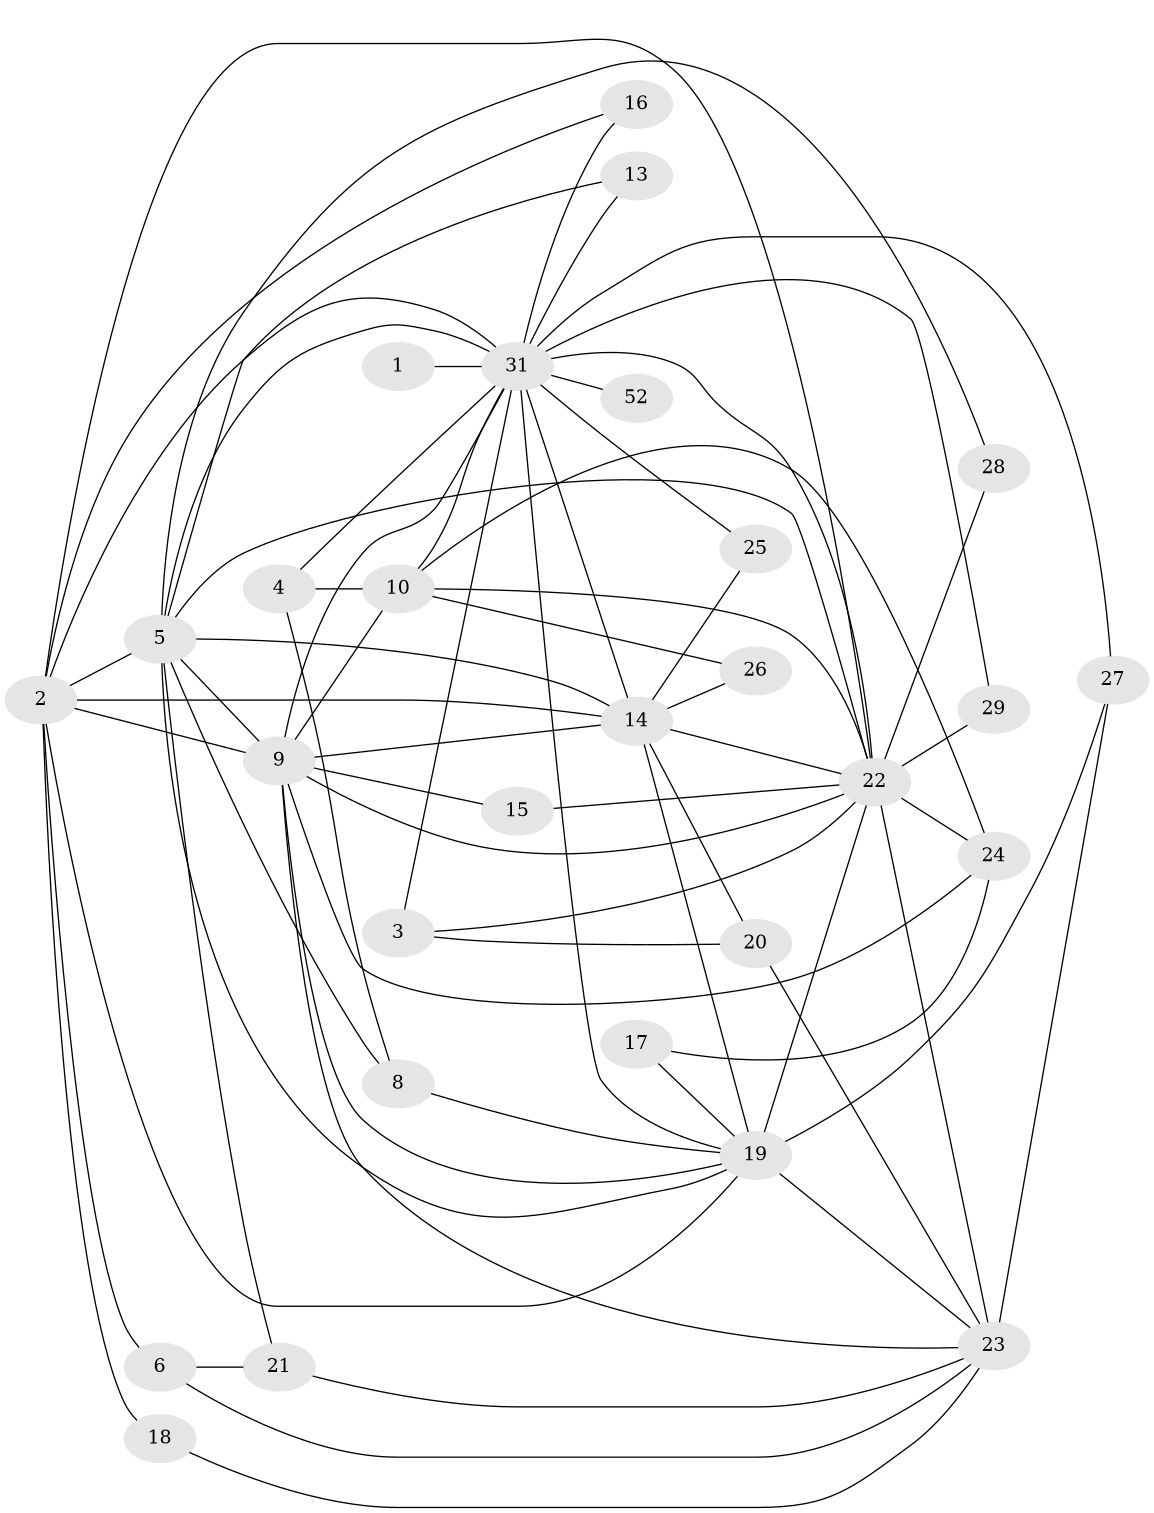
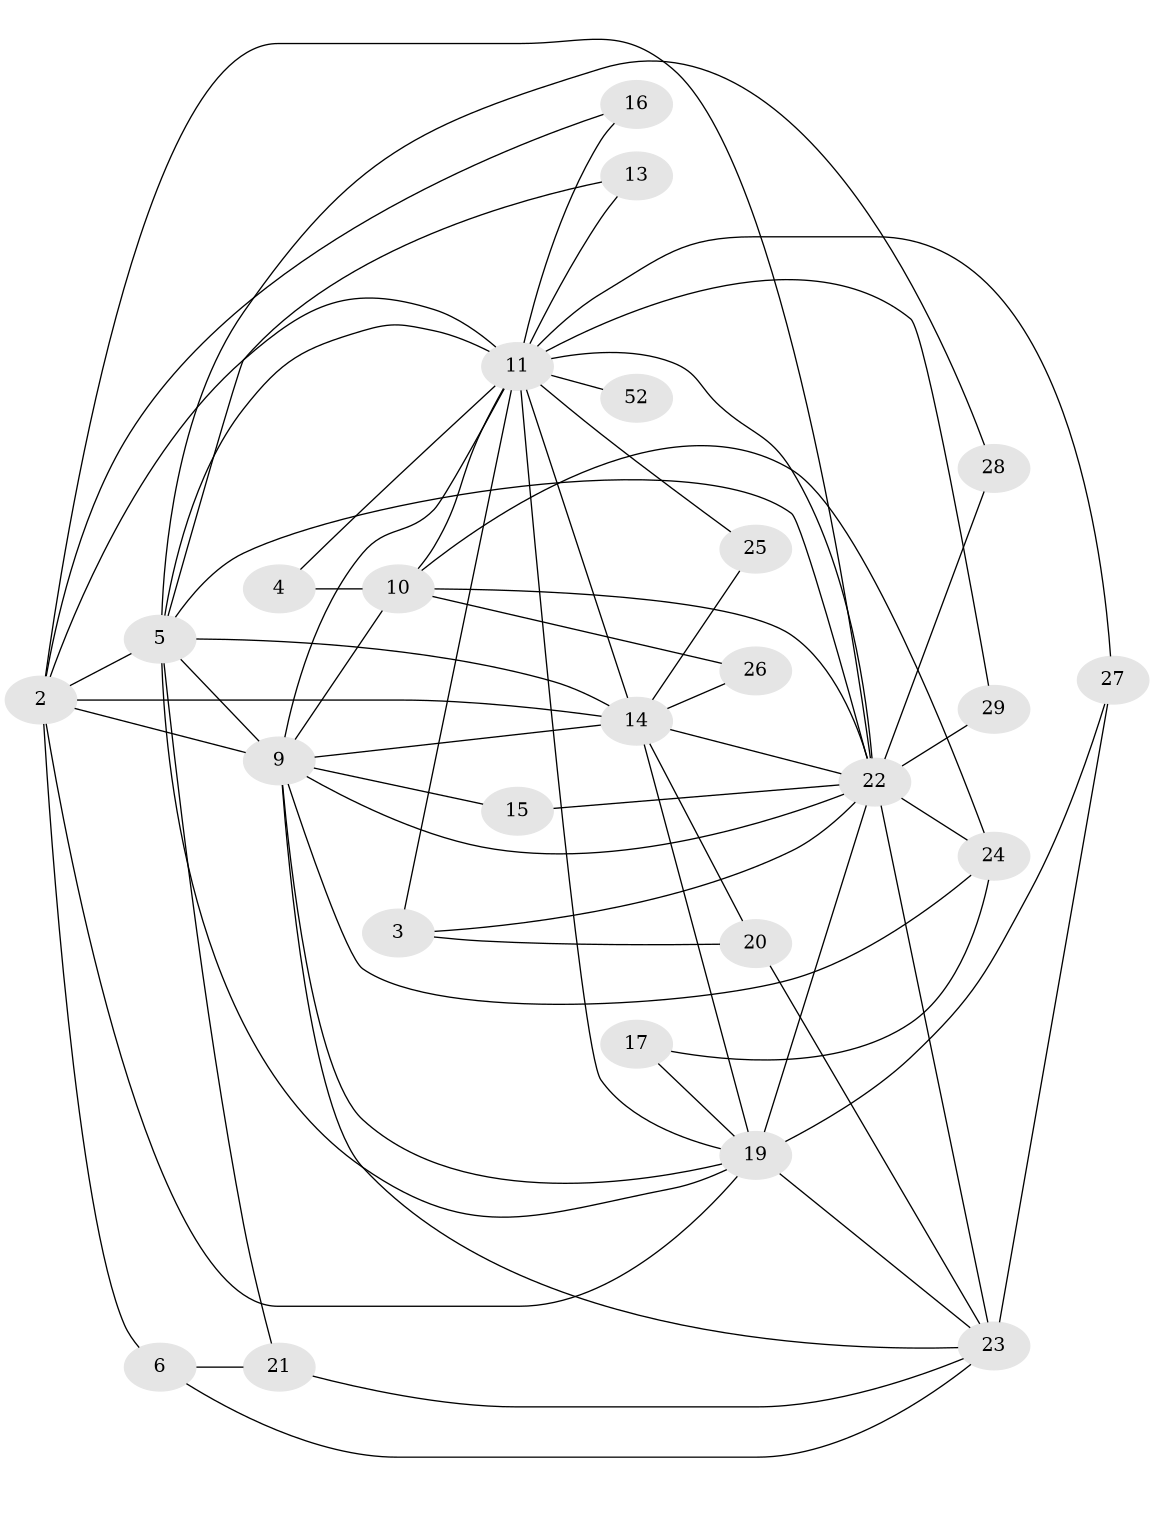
node "1": removed
node "31": label "31" -> "11"
node "8": removed
node "18": removed
